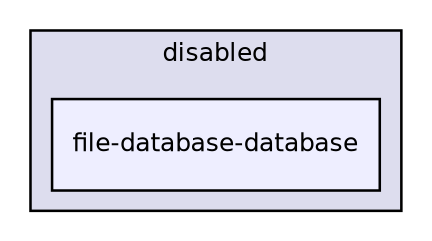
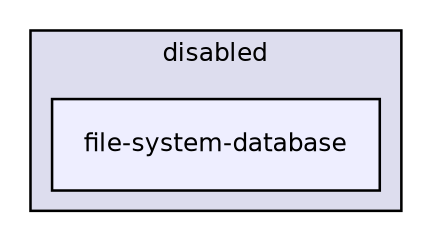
node "file-database-database": label "file-database-database" -> "file-system-database"
